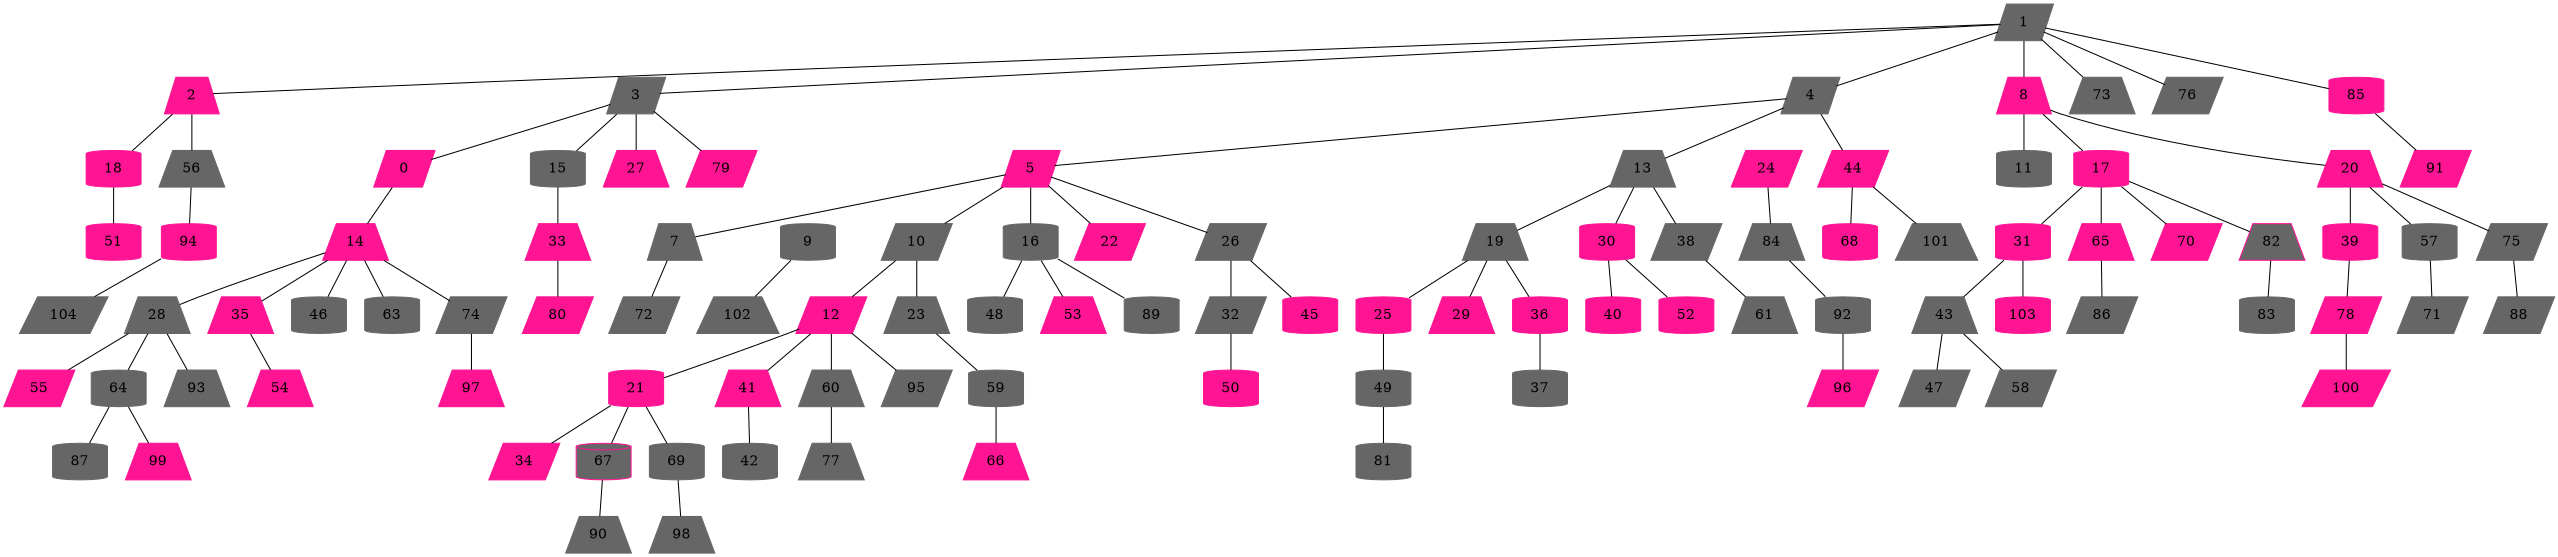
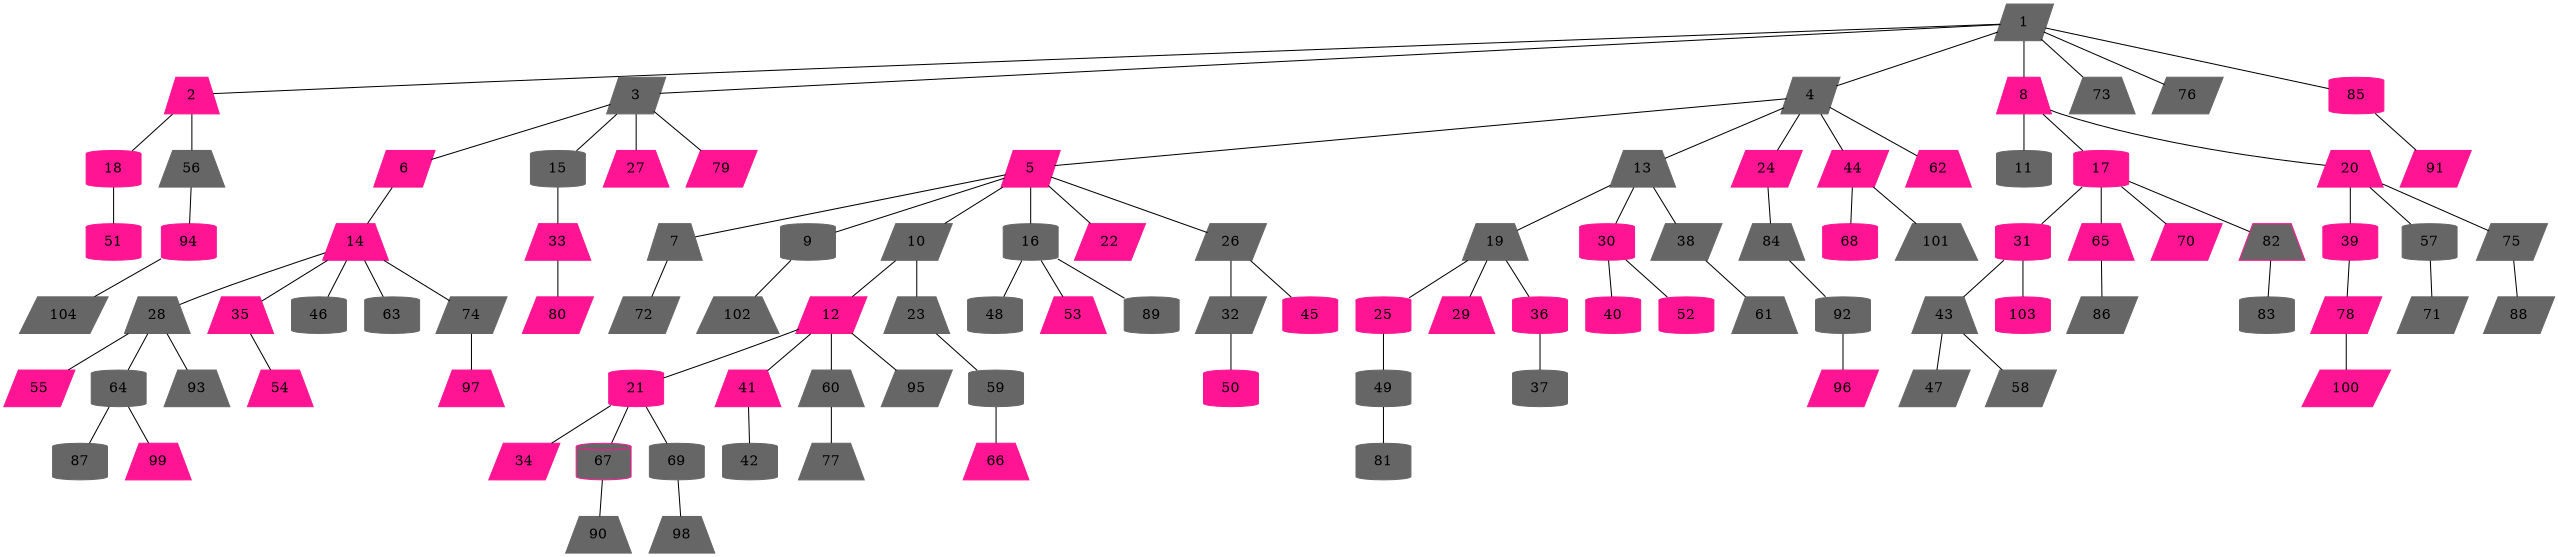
edge "4" -- "24": added
node "0": label "0" -> "6"
node "62": added
edge "5" -- "9": added
